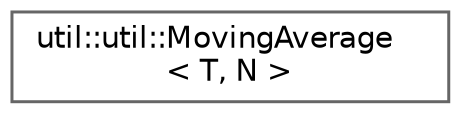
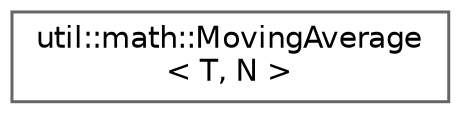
node "util::util::MovingAverage < T, N >": label "util::util::MovingAverage < T, N >" -> "util::math::MovingAverage < T, N >"
